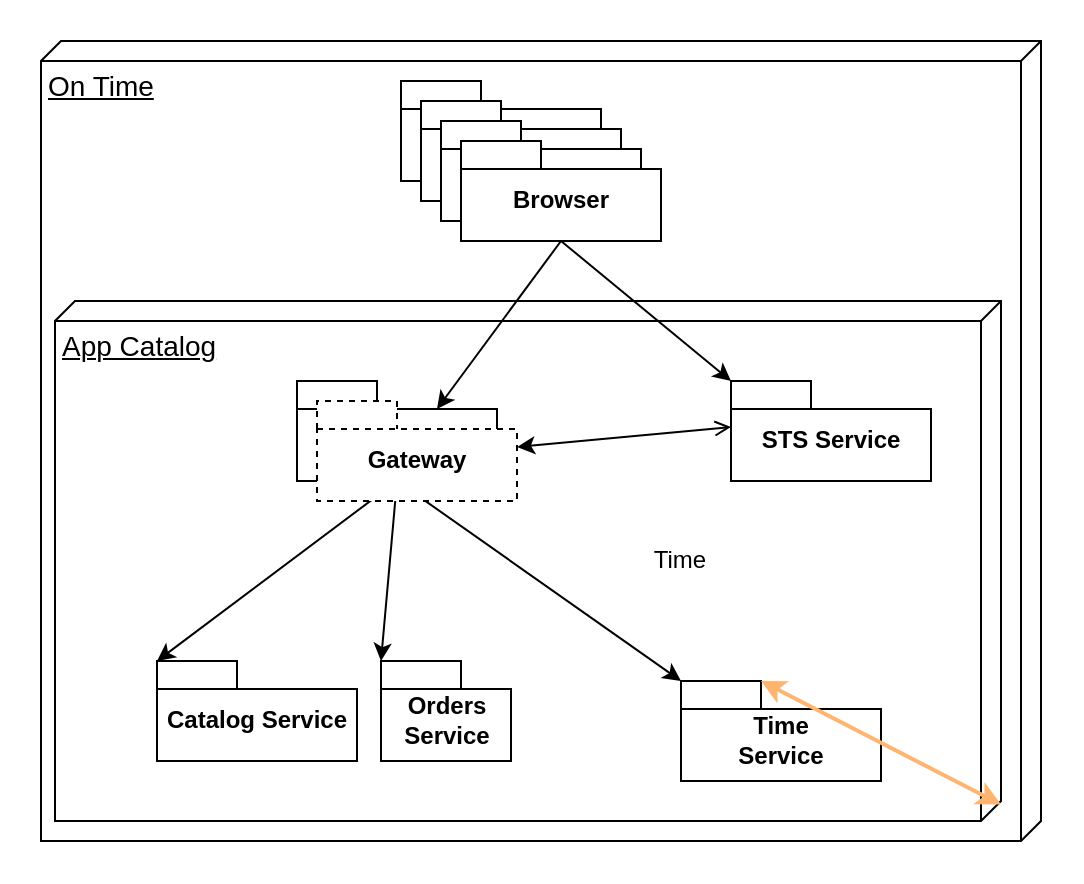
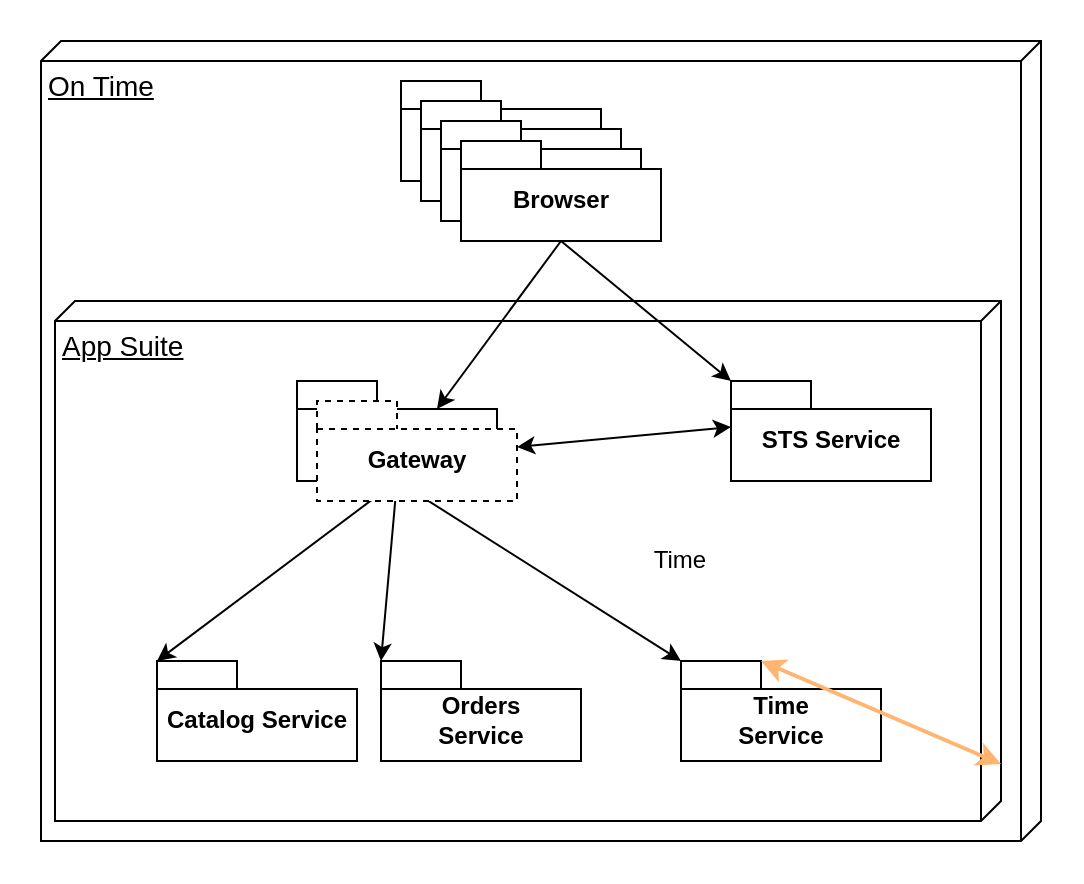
node "App Catalog": label "App Catalog" -> "App Suite"
edge "STS Service" -- "Gateway": arrowhead open -> classic
node "Orders Service": size 130x100 -> 200x100
node "Time Service": moved (781, 731) -> (781, 711)
